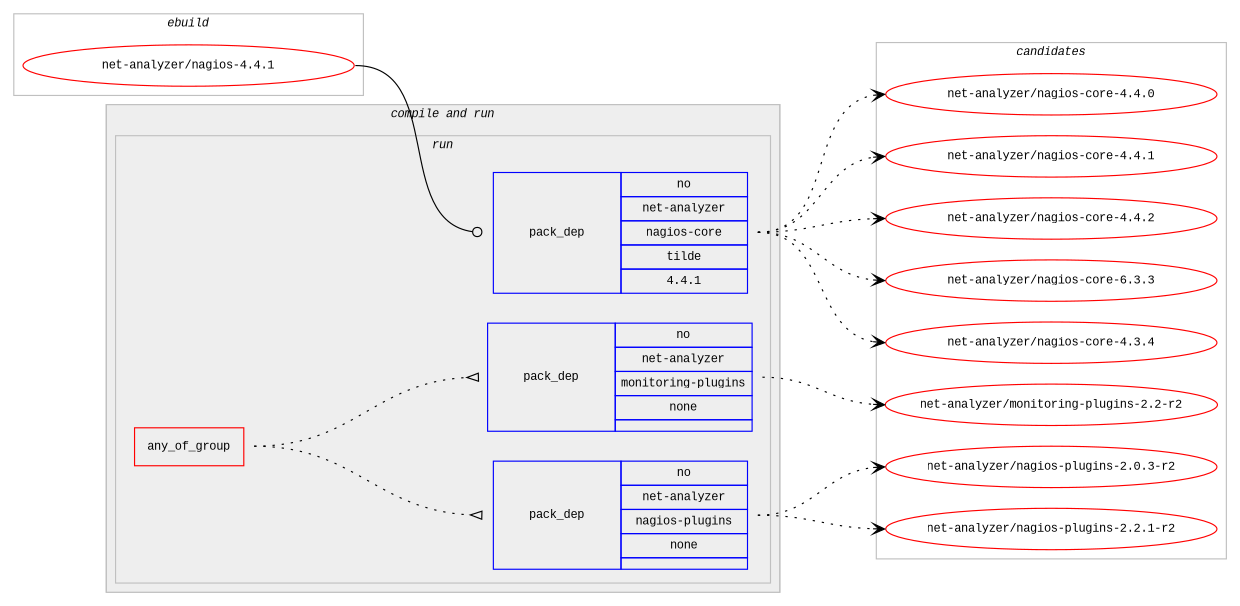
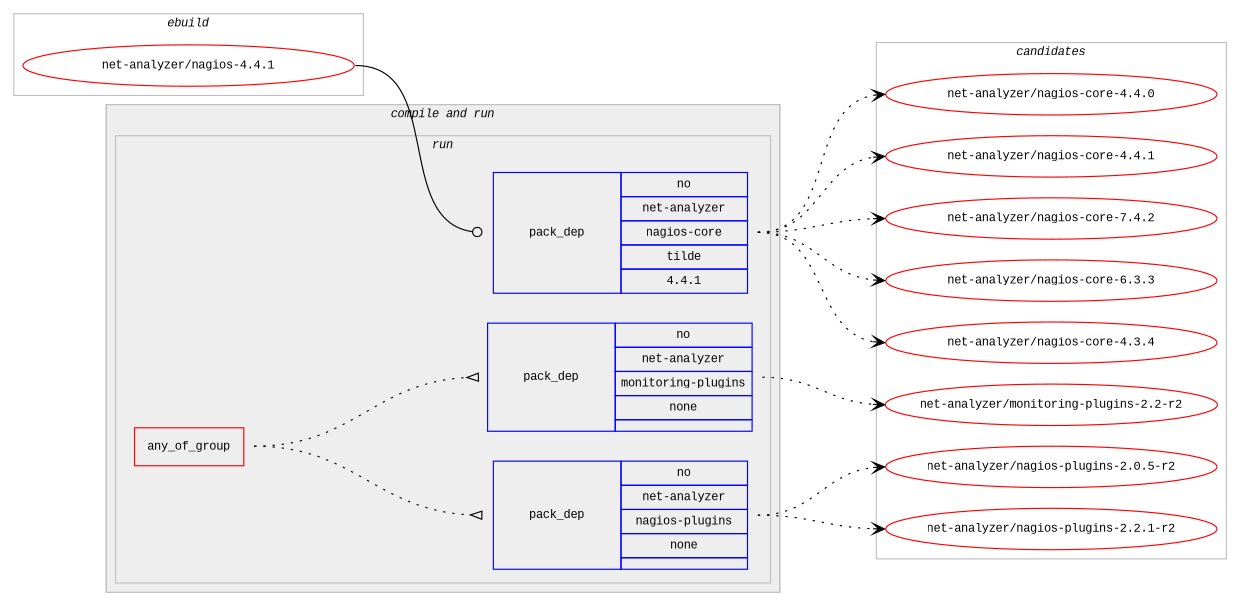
node "net-analyzer/nagios-core-4.4.2": label "net-analyzer/nagios-core-4.4.2" -> "net-analyzer/nagios-core-7.4.2"
node "net-analyzer/nagios-plugins-2.0.3-r2": label "net-analyzer/nagios-plugins-2.0.3-r2" -> "net-analyzer/nagios-plugins-2.0.5-r2"
